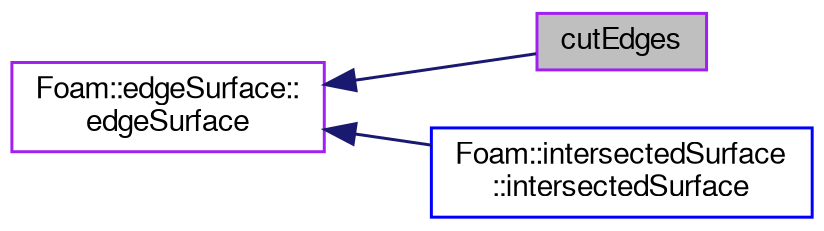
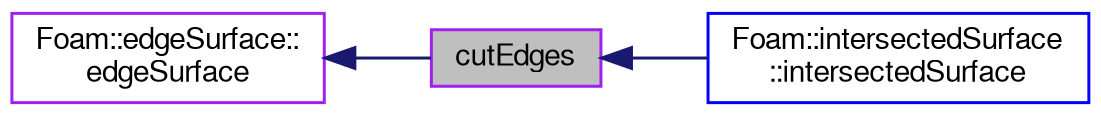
edge "Foam::intersectedSurface ::intersectedSurface" -> "Foam::edgeSurface:: edgeSurface": now "Foam::intersectedSurface ::intersectedSurface" -> "cutEdges"
